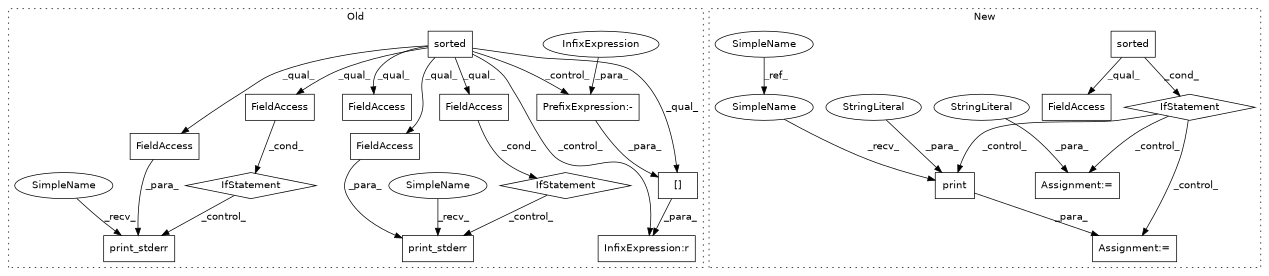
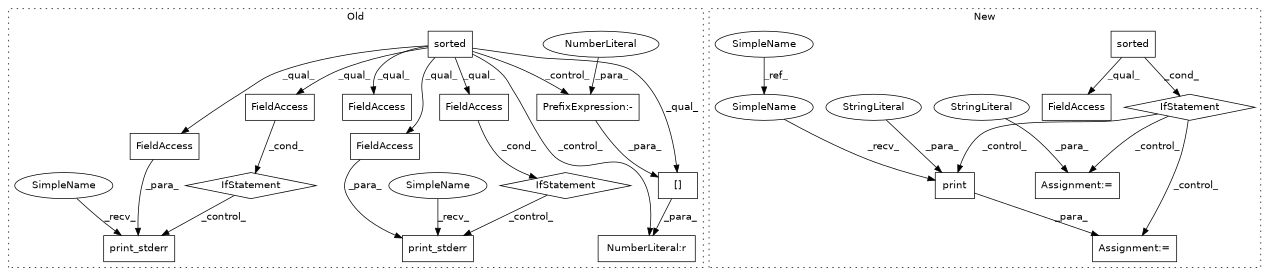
node "InfixExpression": label "InfixExpression" -> "NumberLiteral"
node "InfixExpression:r": label "InfixExpression:r" -> "NumberLiteral:r"
